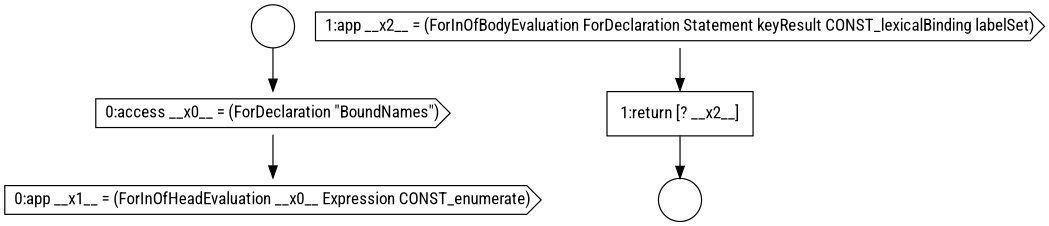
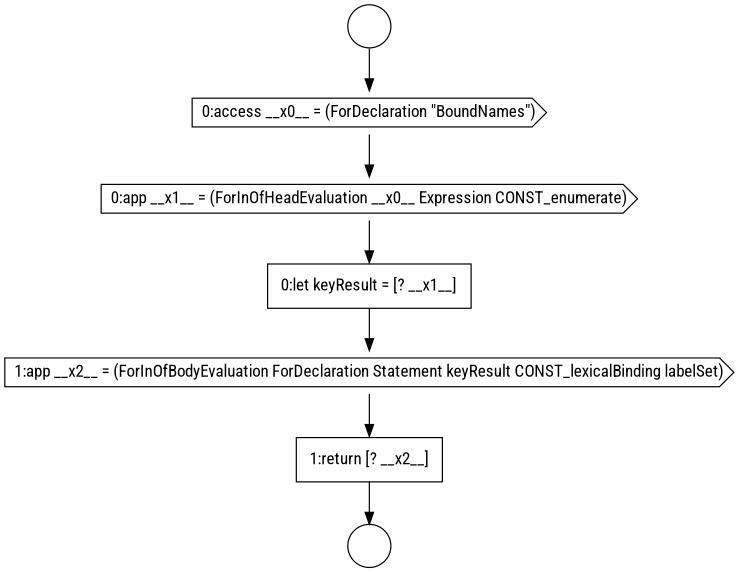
node "0:let keyResult = [? __x1__]": added
